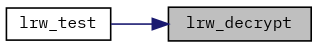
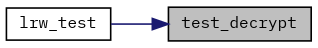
node "lrw_decrypt": label "lrw_decrypt" -> "test_decrypt"
